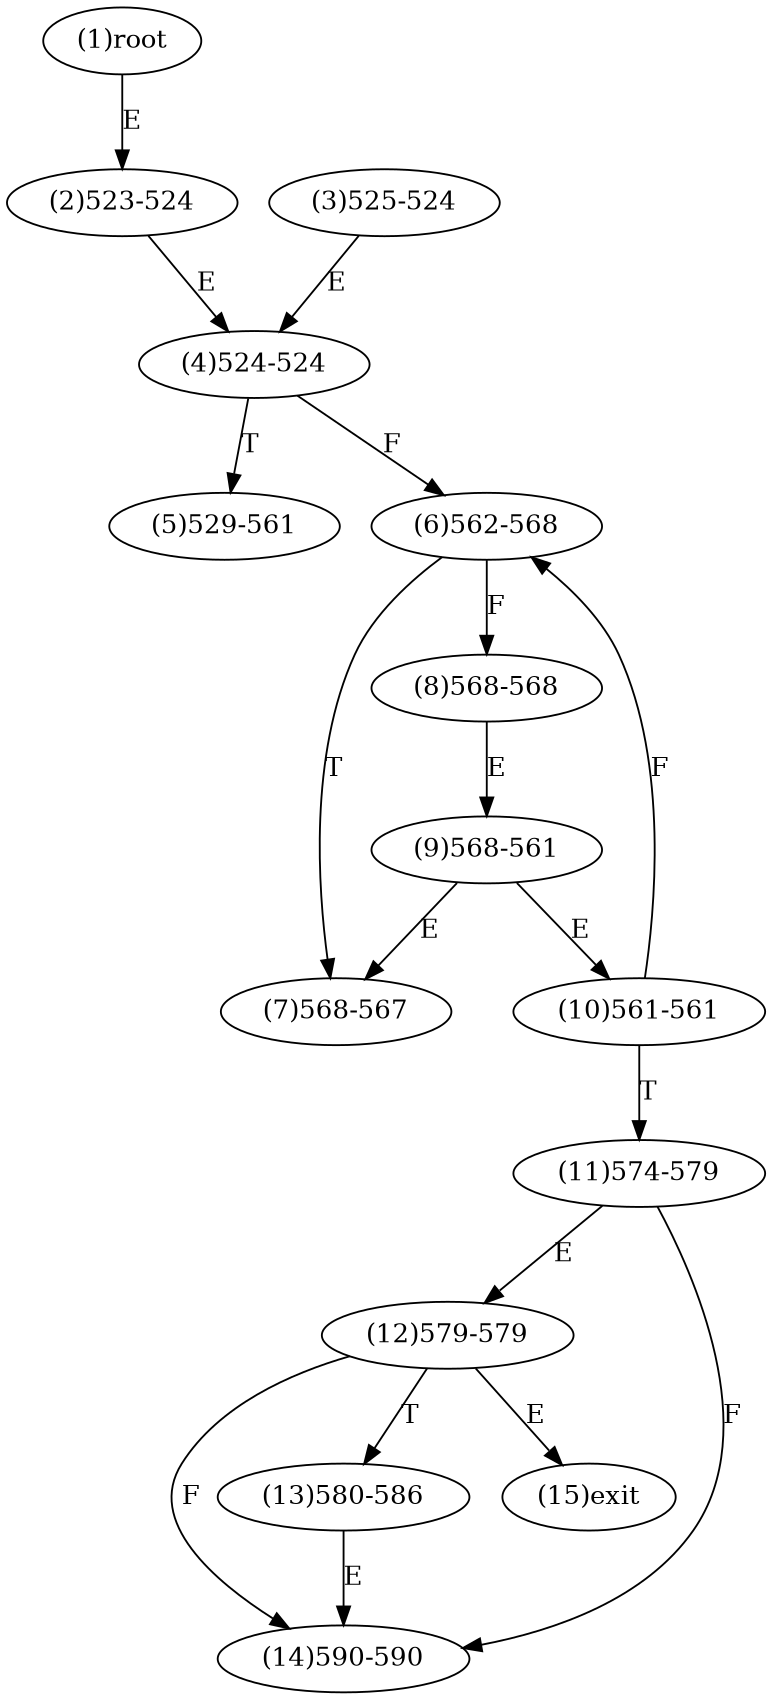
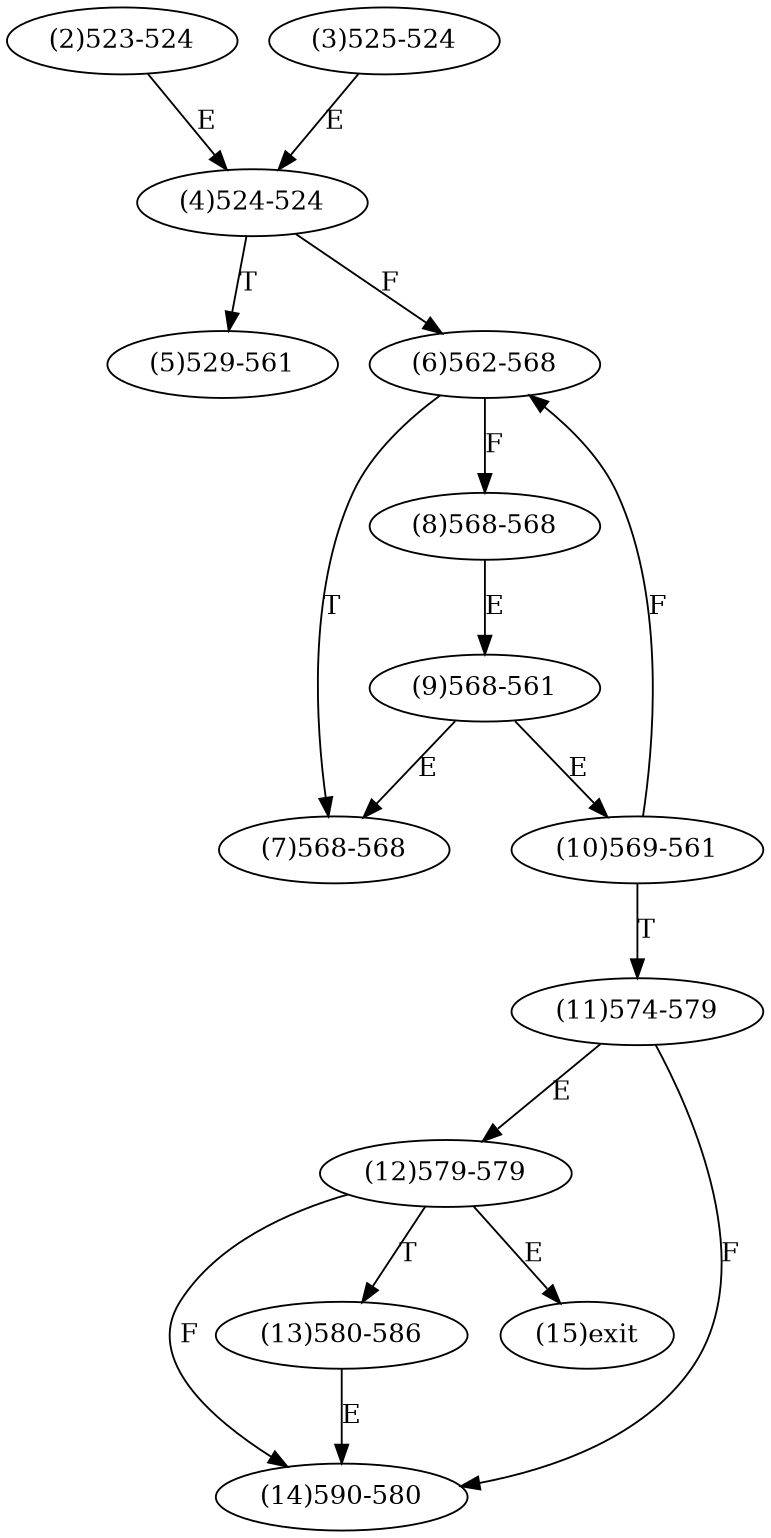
node "(1)root": removed
node "(7)568-567": label "(7)568-567" -> "(7)568-568"
node "(10)561-561": label "(10)561-561" -> "(10)569-561"
node "(14)590-590": label "(14)590-590" -> "(14)590-580"
